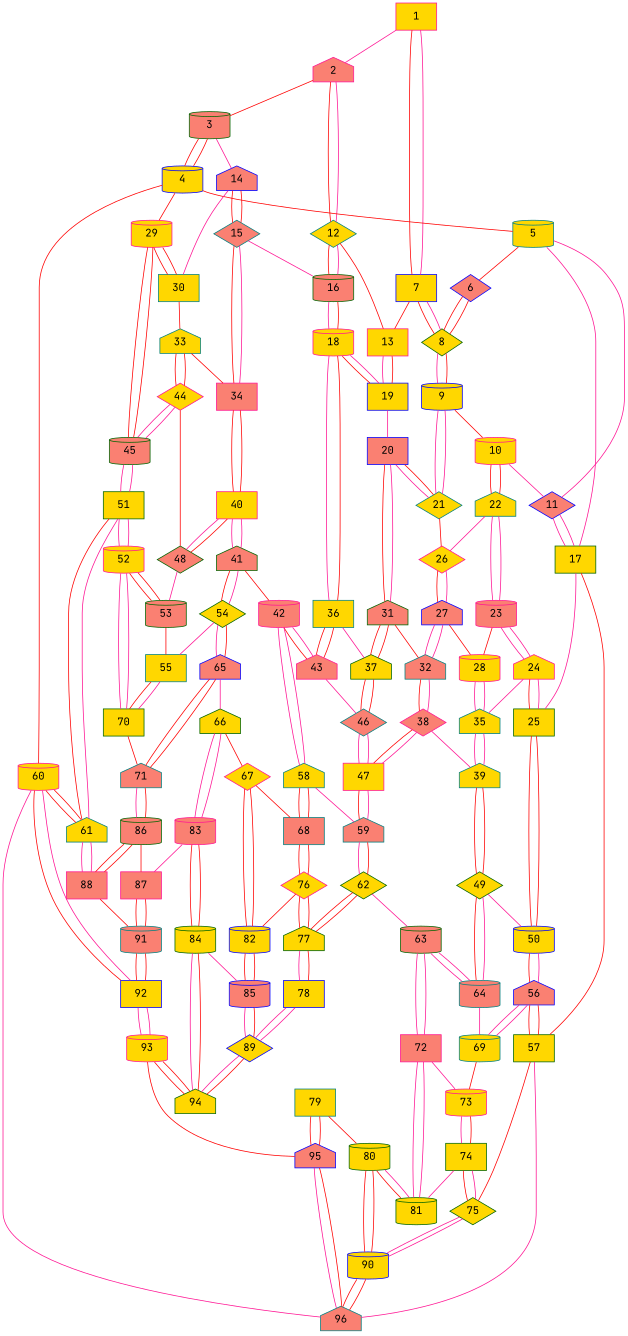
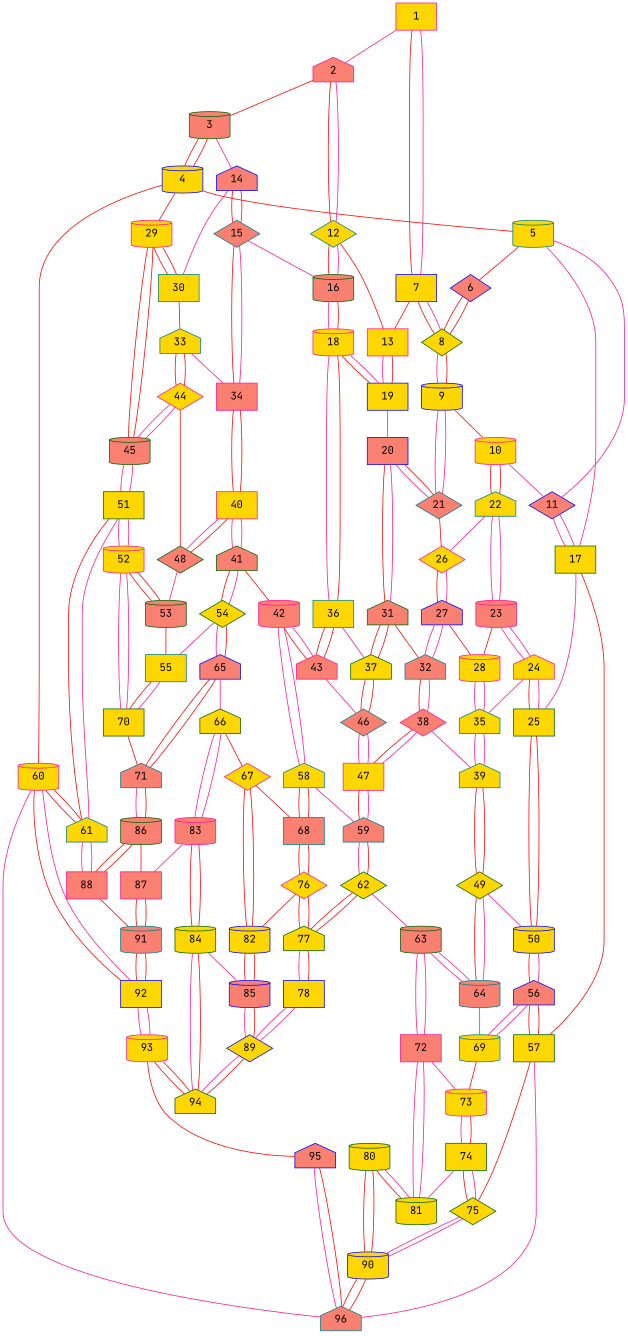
edge "33" -- "34": color red -> deeppink
node "21": fillcolor gold -> salmon
node "79": removed
